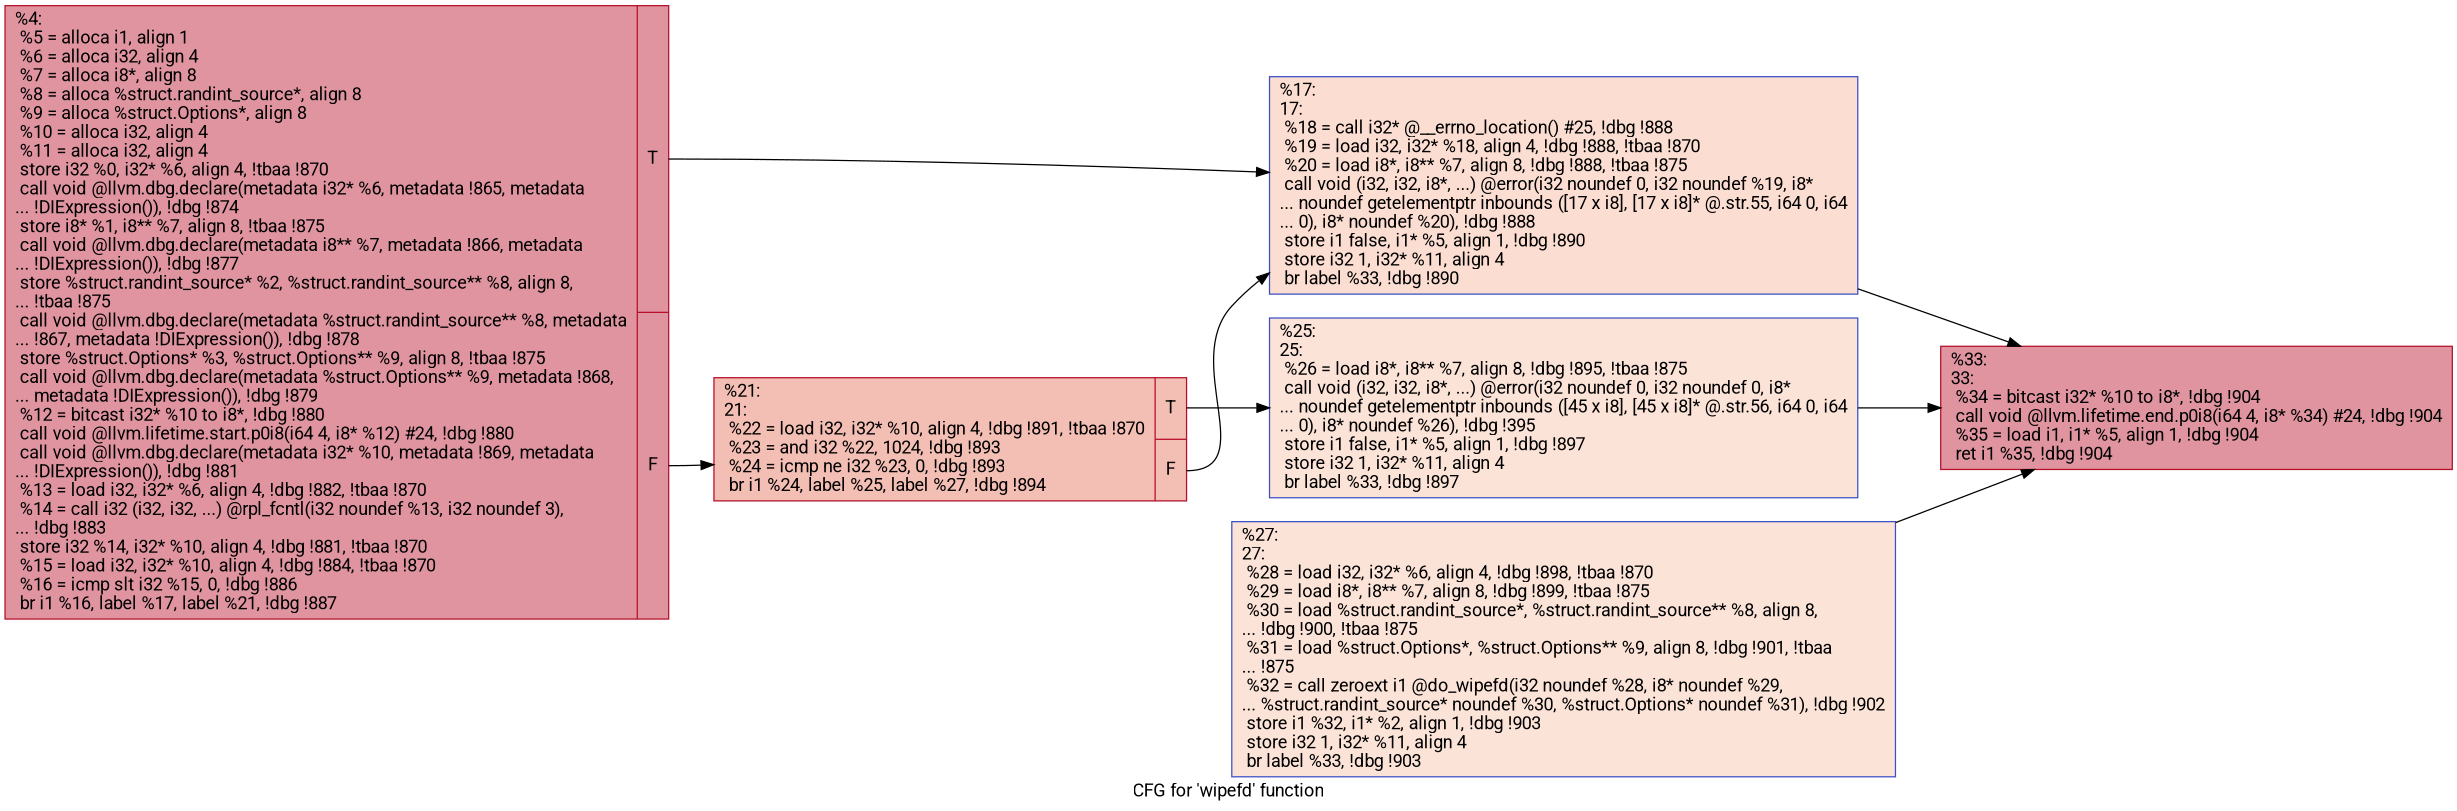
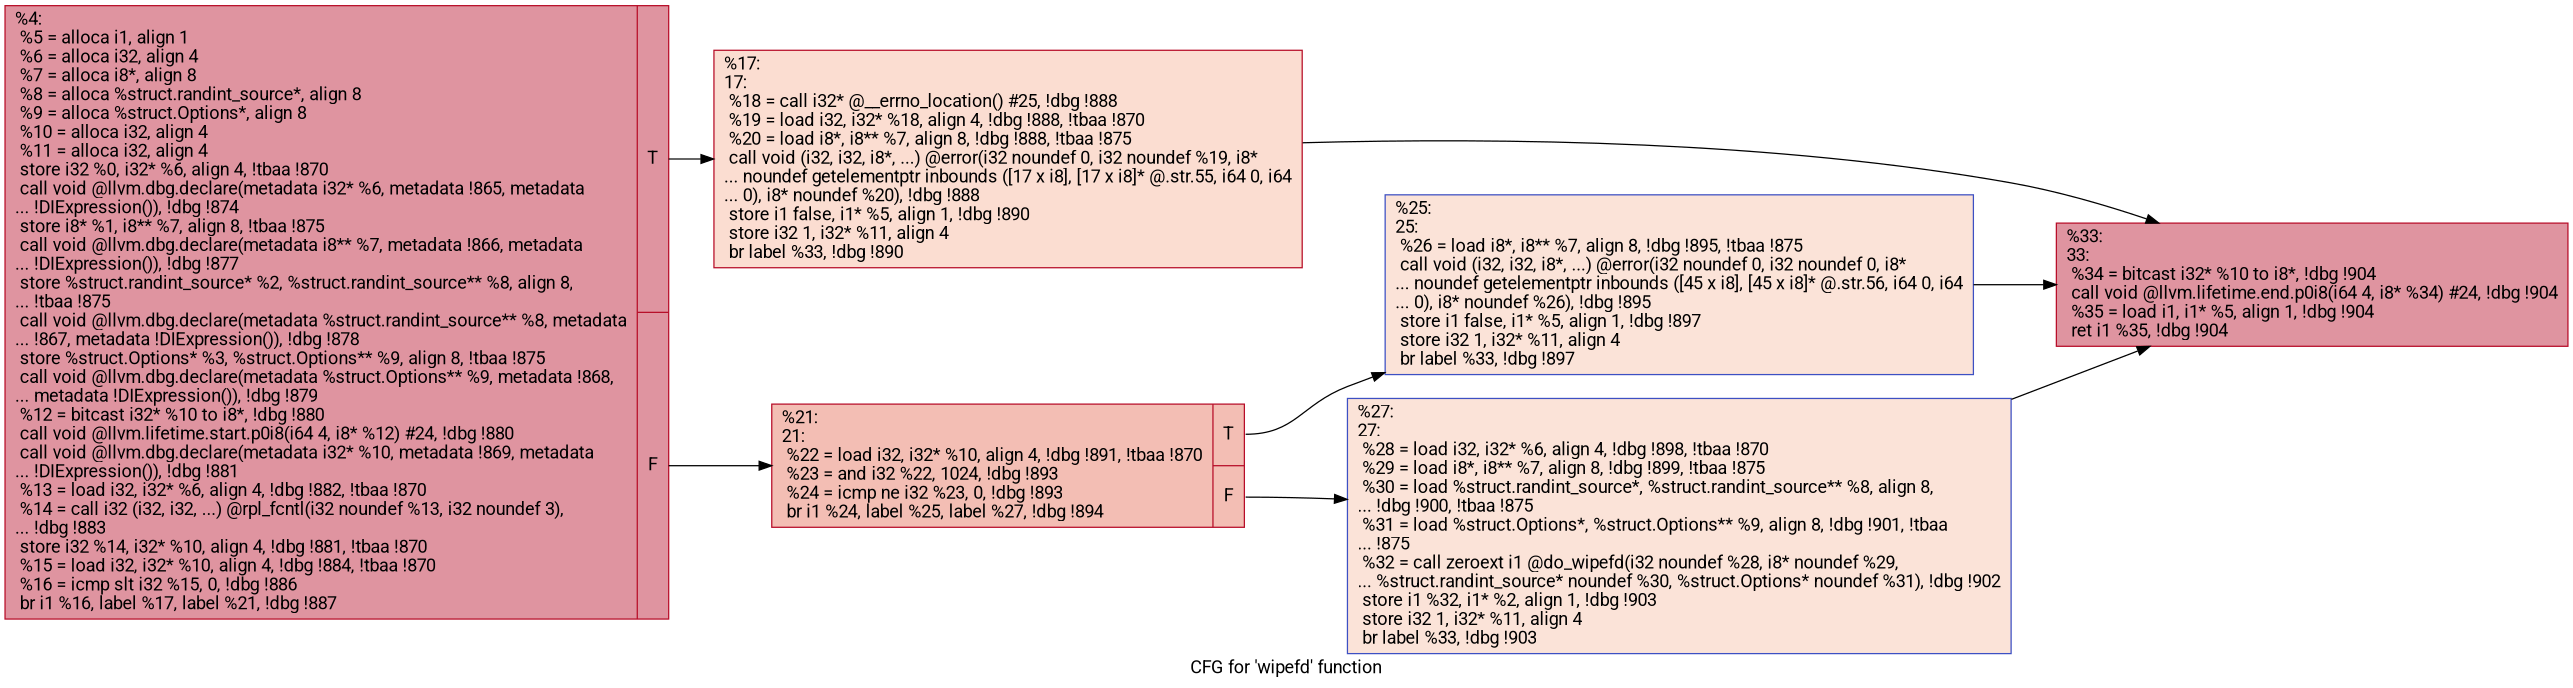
node "%17:": color #3d50c3ff -> #b70d28ff
edge "%21:" -> "%17:": now "%21:" -> "%27:"
node "%25:": text "... 0), i8* noundef %26), !dbg !395" -> "... 0), i8* noundef %26), !dbg !895"
